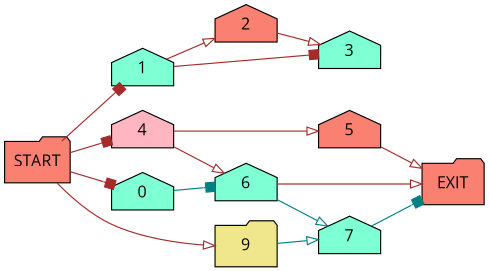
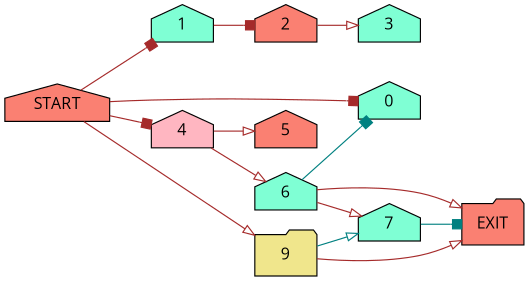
edge "1" -> "2": arrowhead onormal -> box
edge "1" -> "3": removed
edge "5" -> "EXIT": now "9" -> "EXIT"
node "START": shape folder -> house
edge "0" -> "6": reversed
edge "6" -> "7": color teal -> brown
